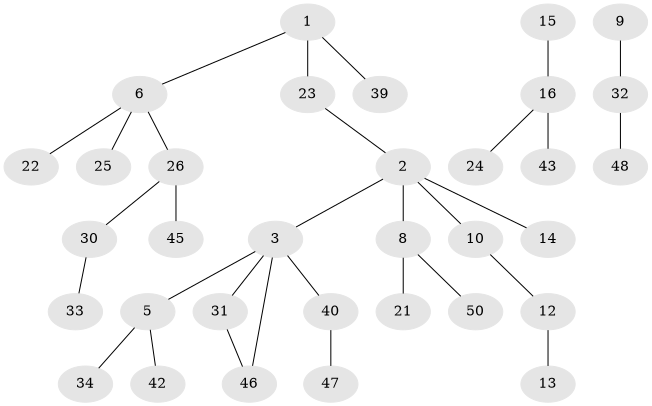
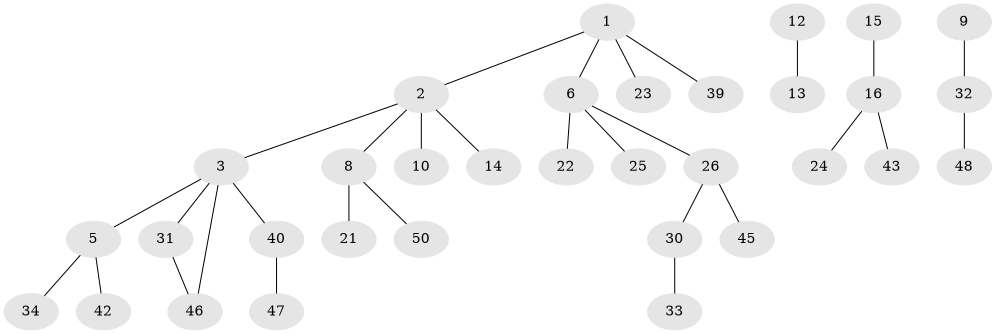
edge "23" -- "2": now "1" -- "2"
edge "10" -- "12": removed
